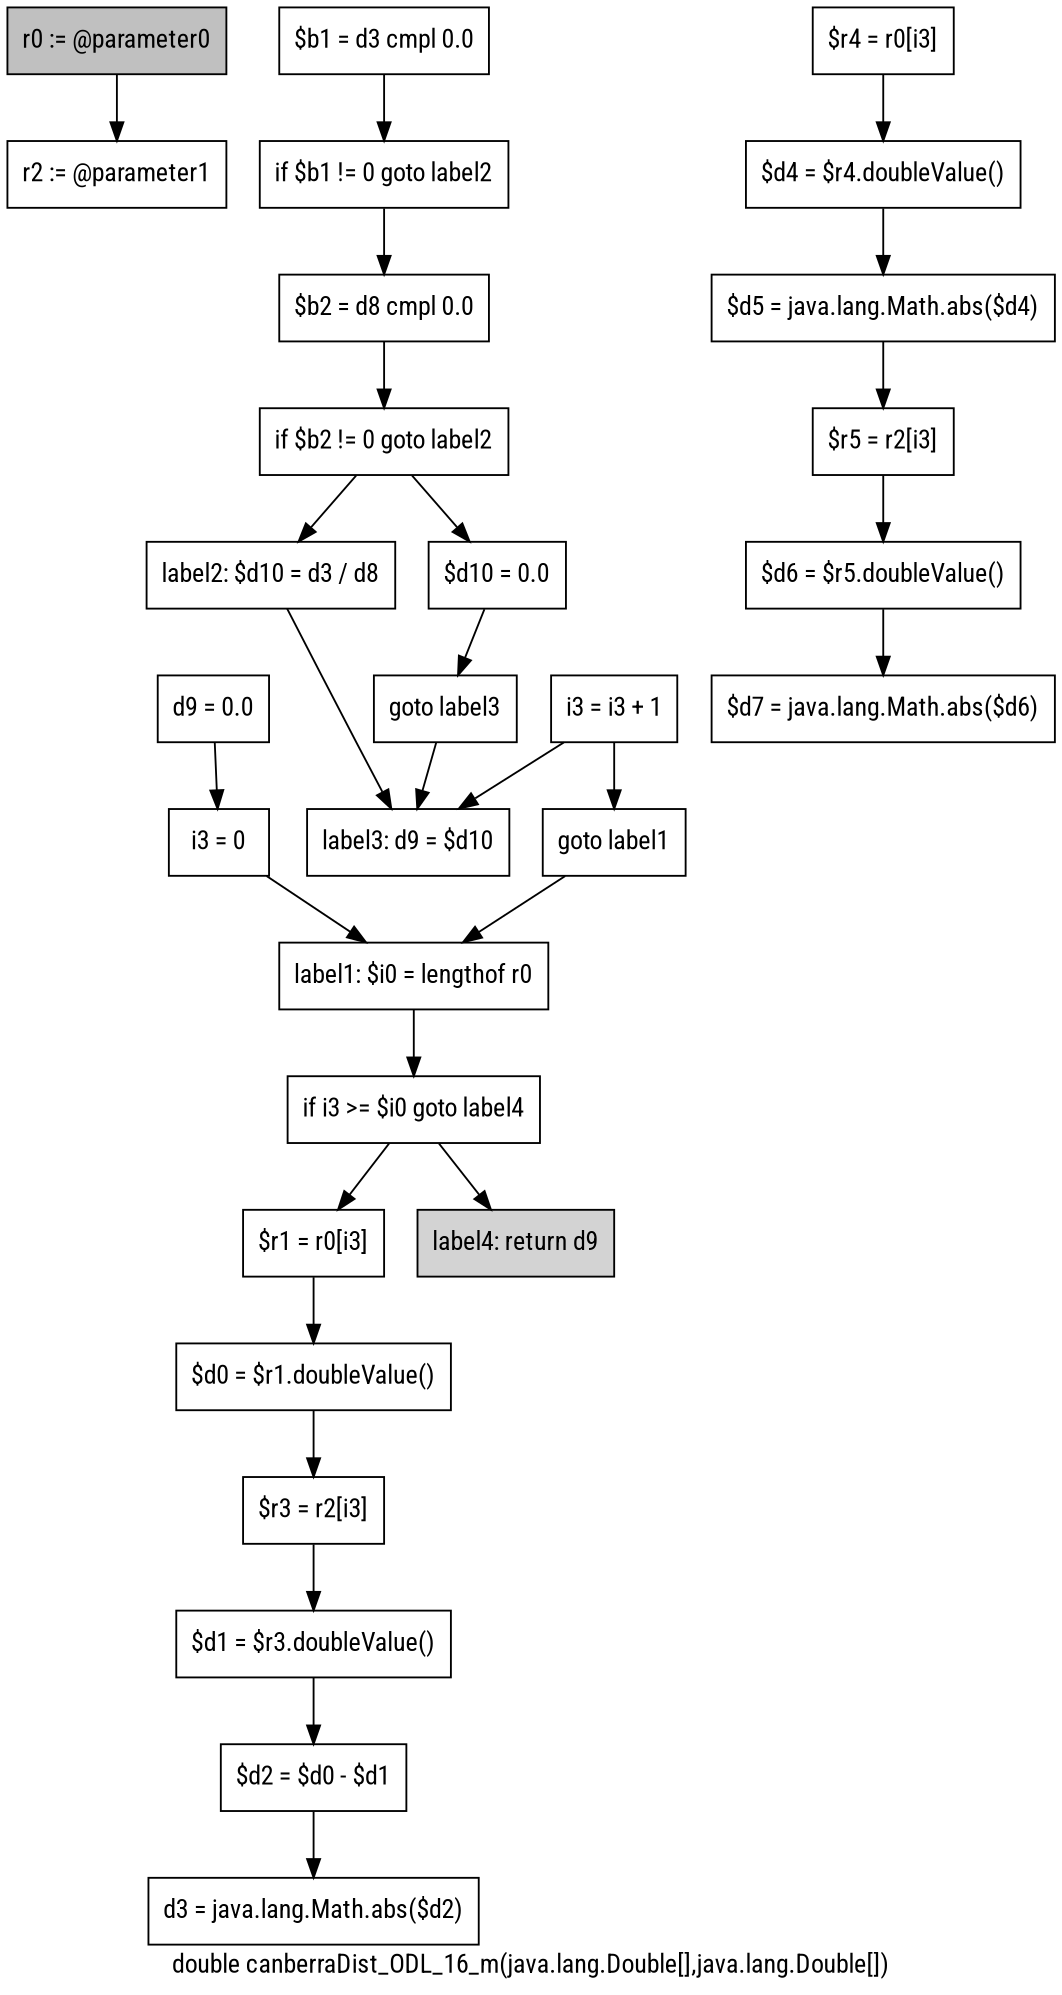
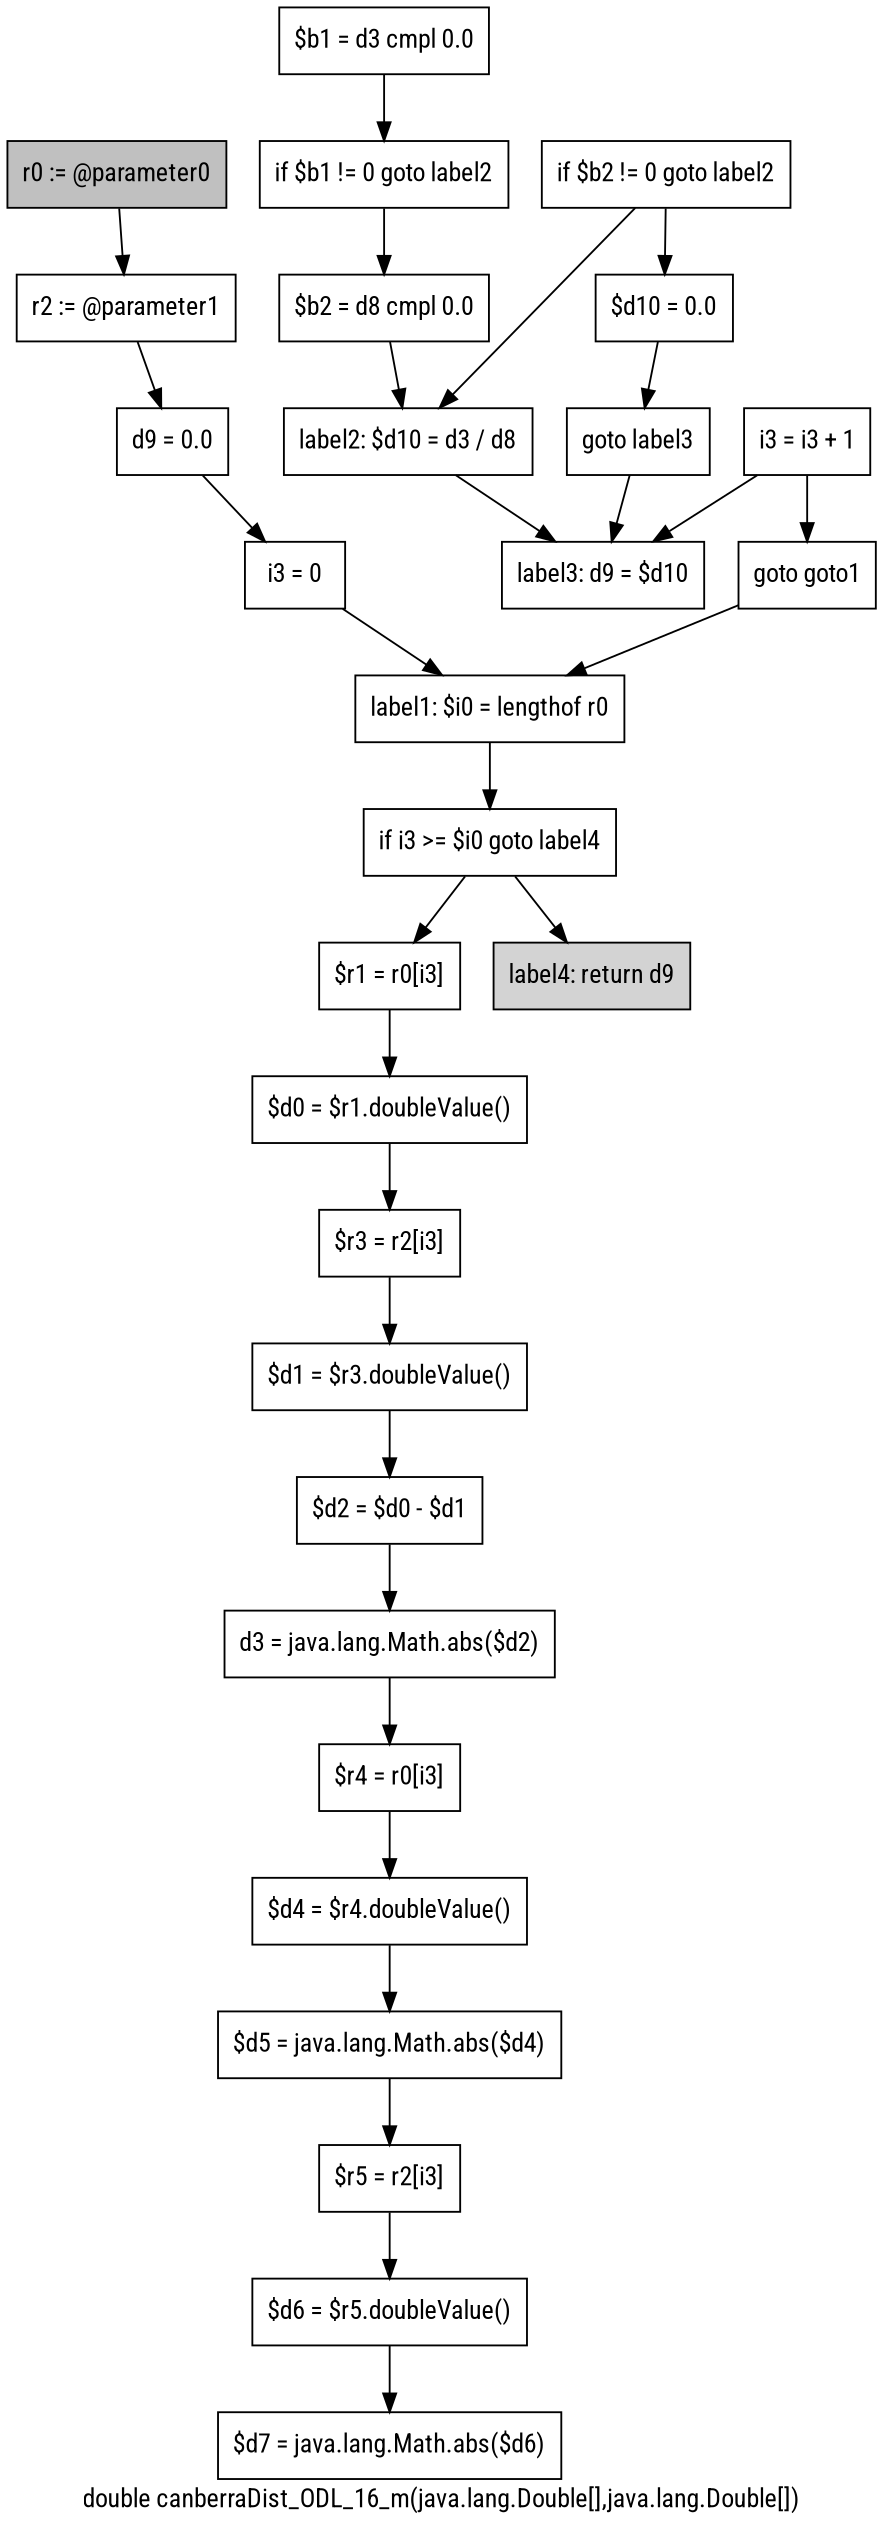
edge "r2 := @parameter1" -> "d9 = 0.0": added
edge "$b2 = d8 cmpl 0.0" -> "if $b2 != 0 goto label2": now "$b2 = d8 cmpl 0.0" -> "label2: $d10 = d3 / d8"
node "goto label1": label "goto label1" -> "goto goto1"
edge "d3 = java.lang.Math.abs($d2)" -> "$r4 = r0[i3]": added
